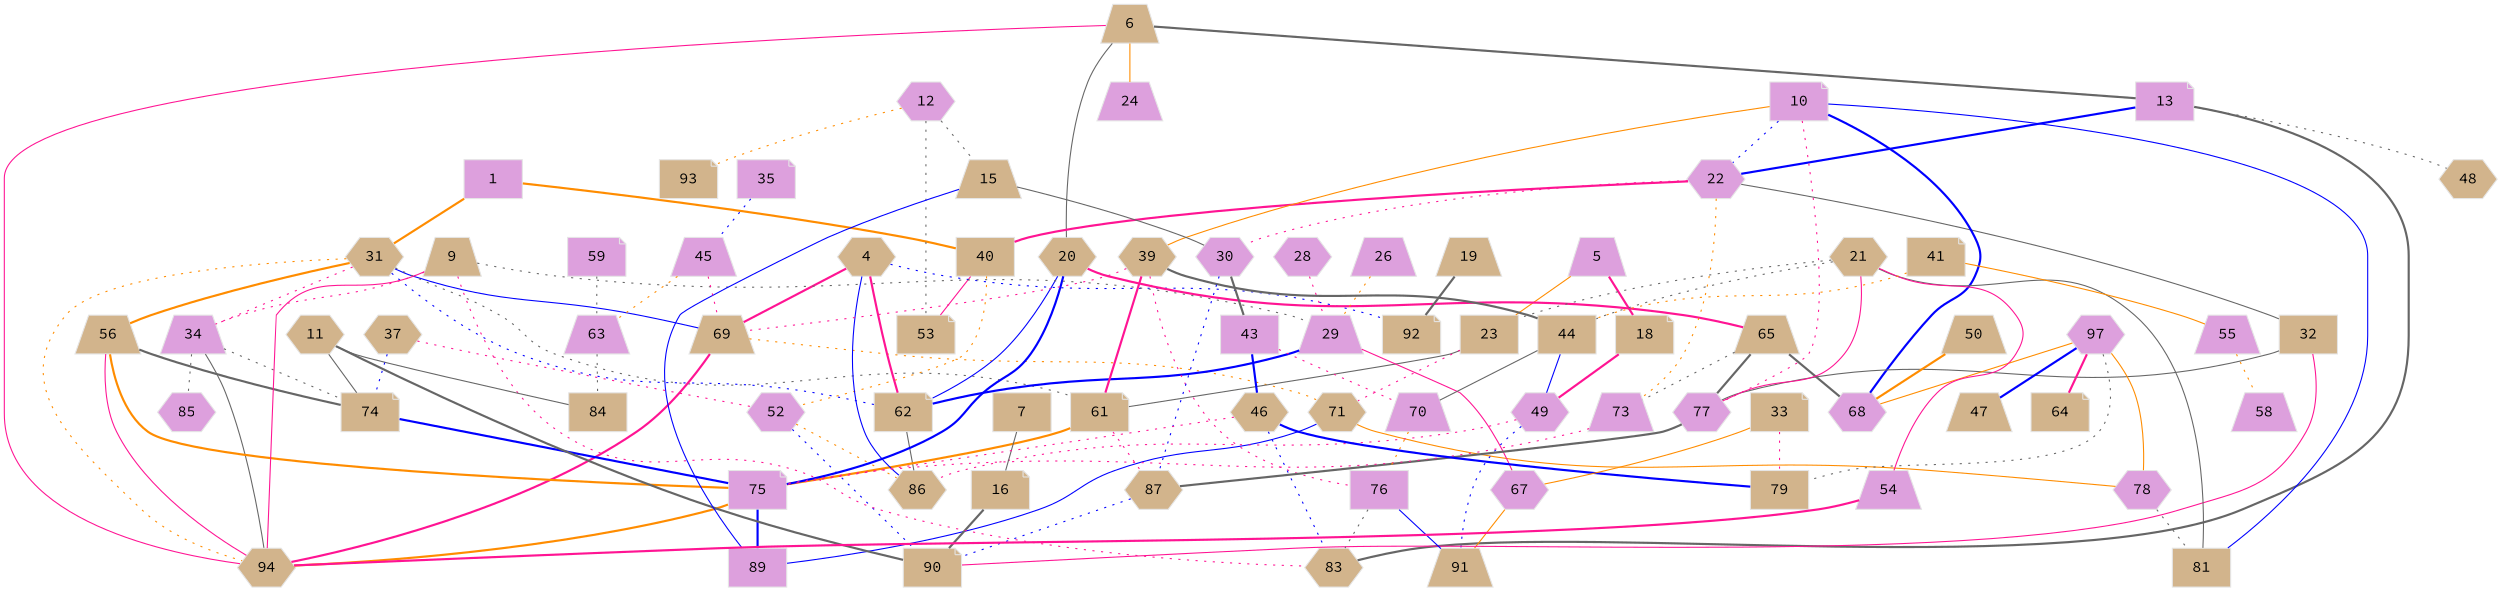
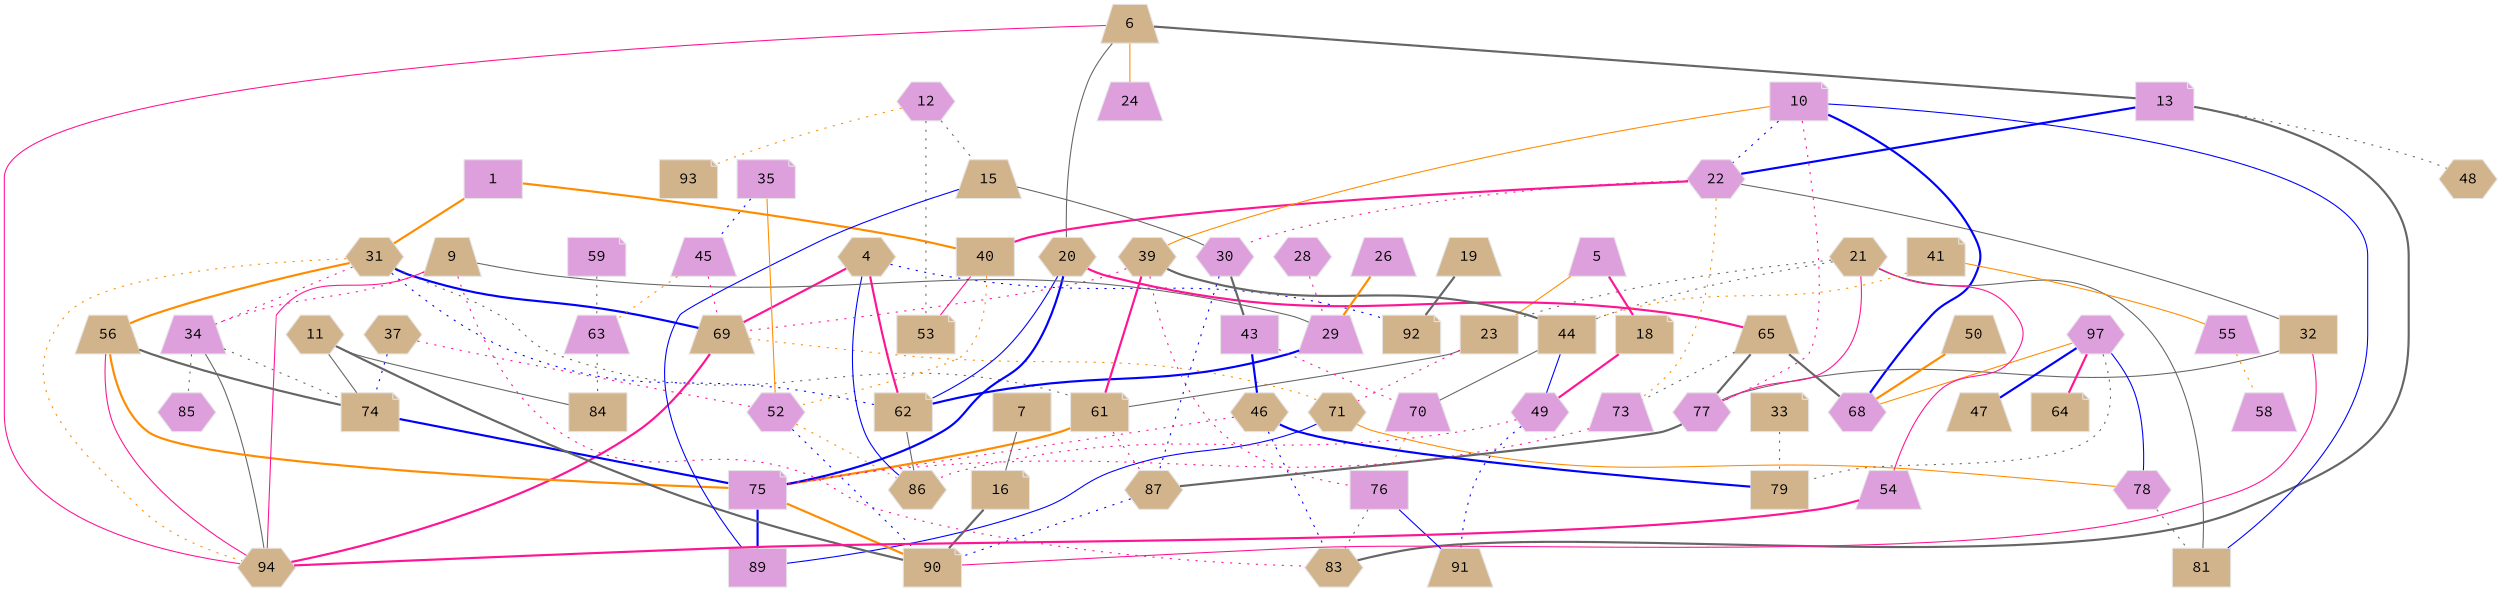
edge "9" -- "29": style dotted -> solid
edge "26" -- "29": style dotted -> bold
edge "35" -- "52": added
edge "31" -- "69": style solid -> bold
edge "97" -- "78": color darkorange -> blue
node "67": removed
edge "75" -- "94": now "75" -- "90"
